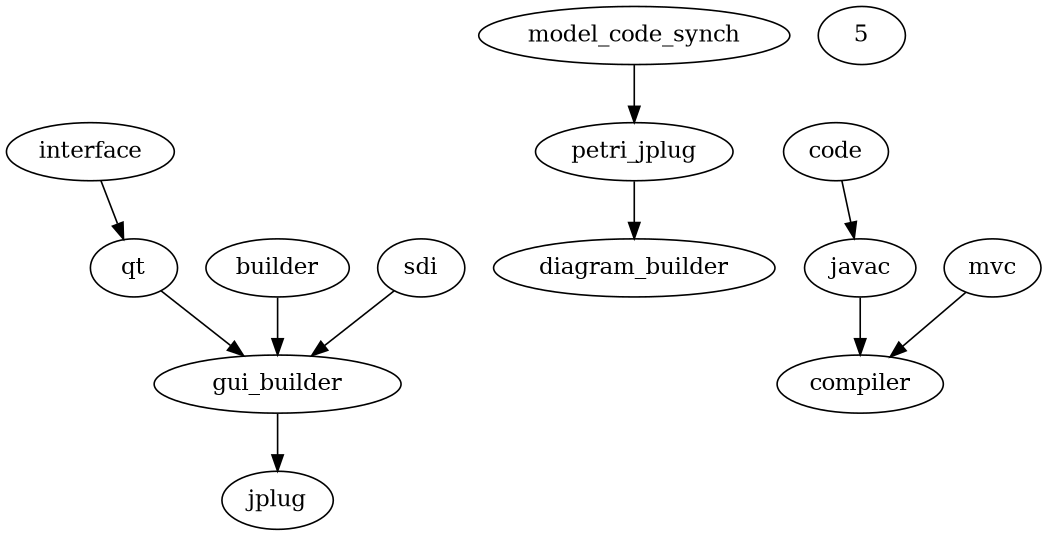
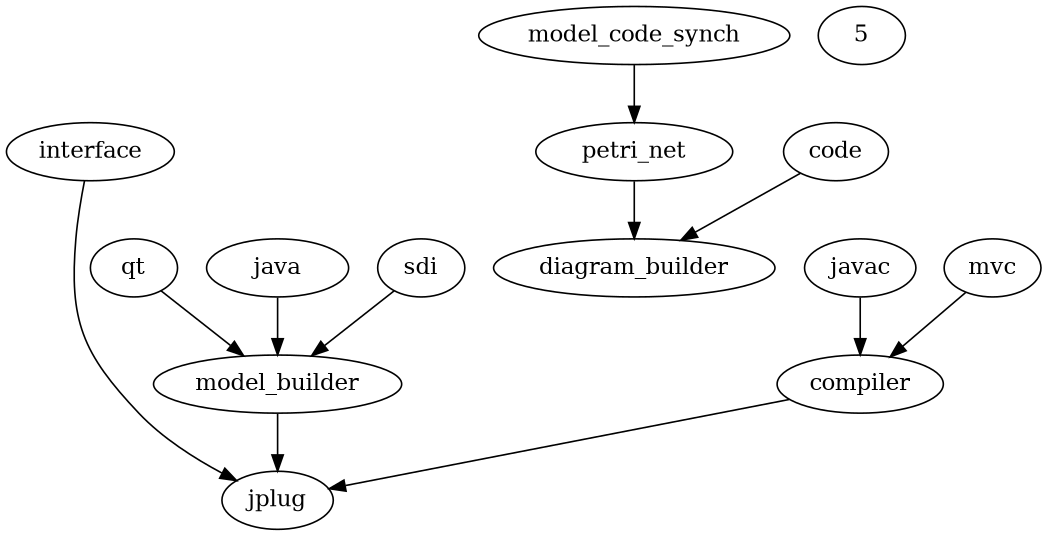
node "petri_jplug": label "petri_jplug" -> "petri_net"
edge "interface" -> "qt": now "interface" -> "jplug"
edge "code" -> "javac": now "code" -> "diagram_builder"
node "builder": label "builder" -> "java"
node "gui_builder": label "gui_builder" -> "model_builder"
edge "compiler" -> "jplug": added
